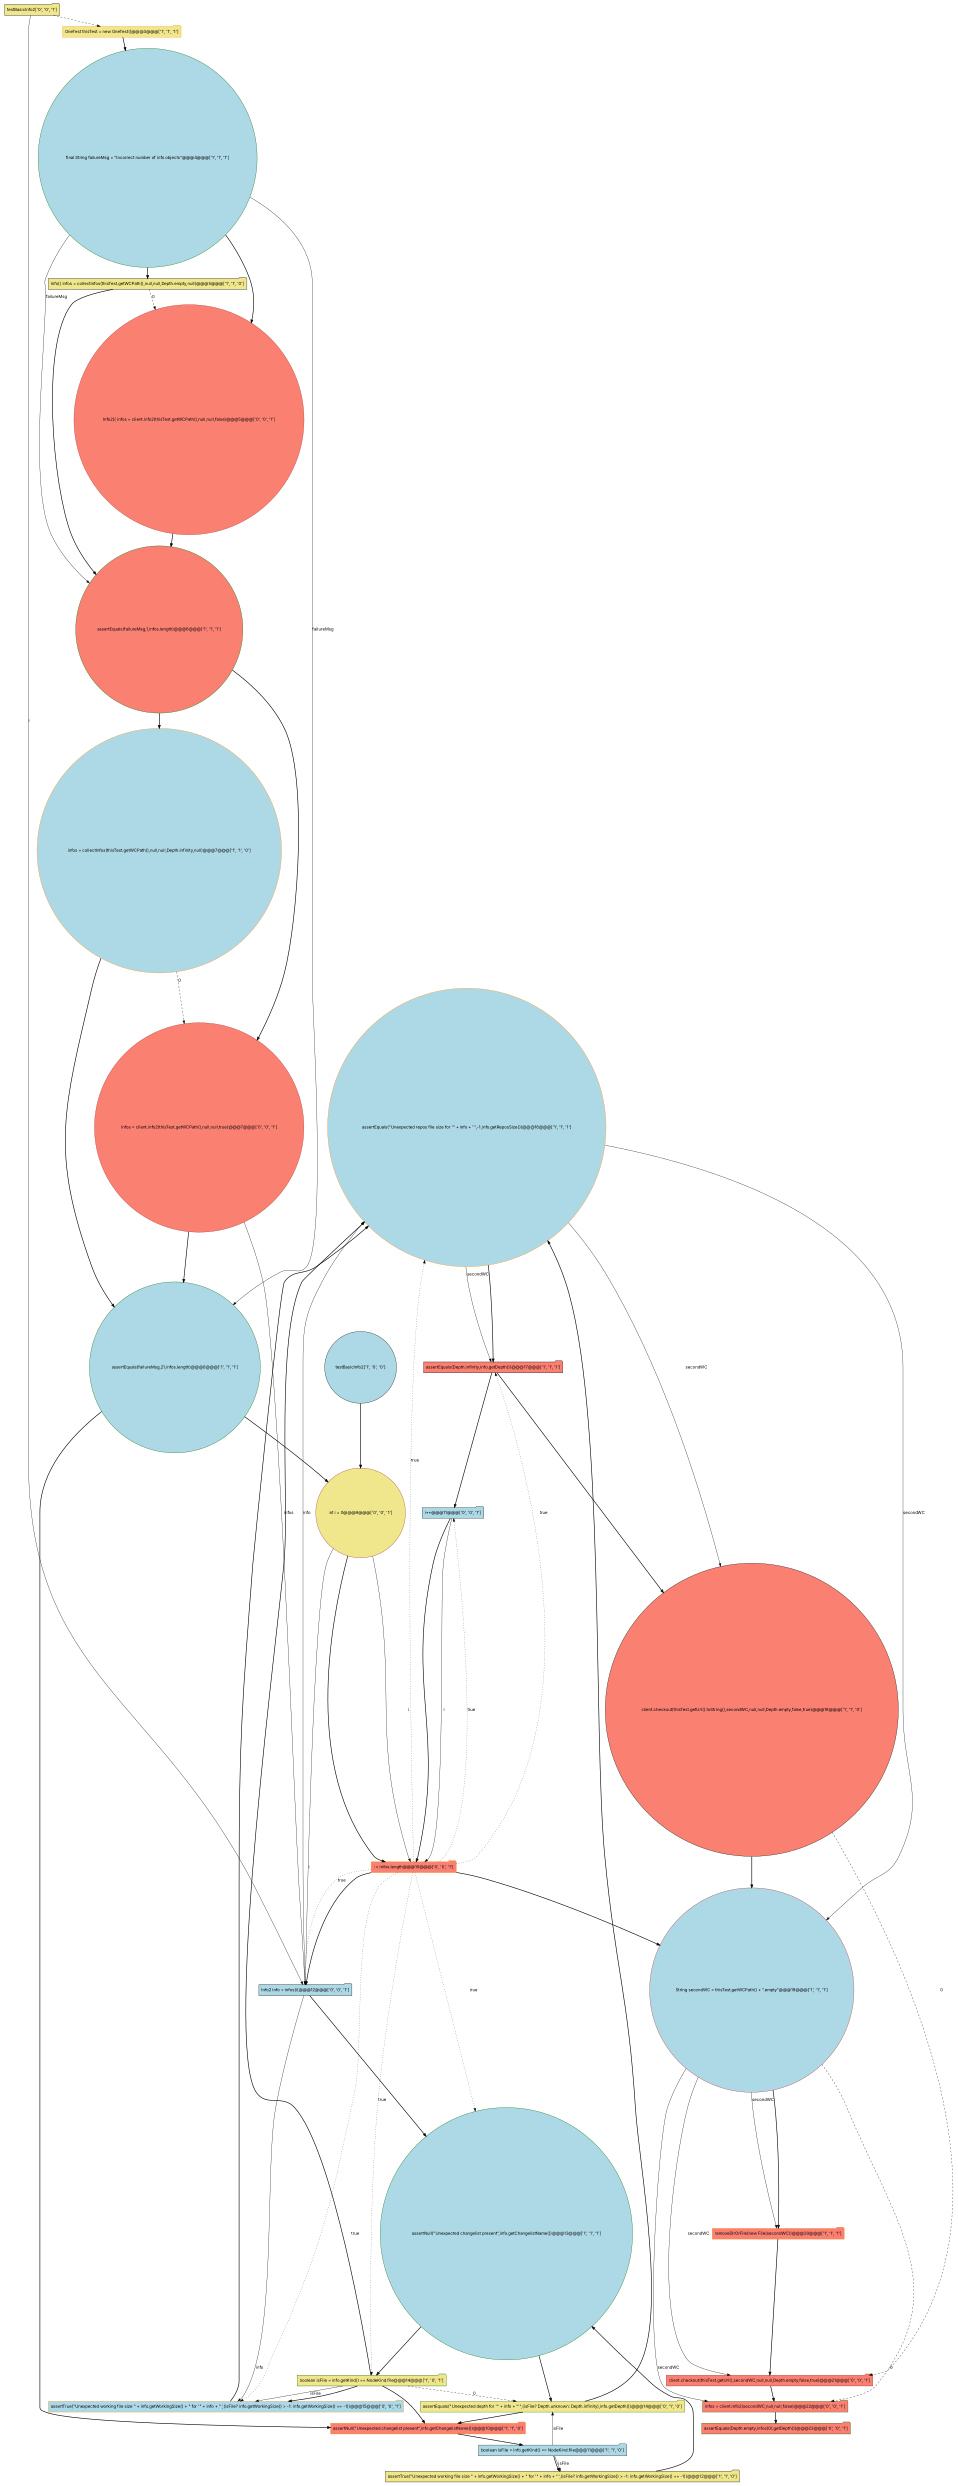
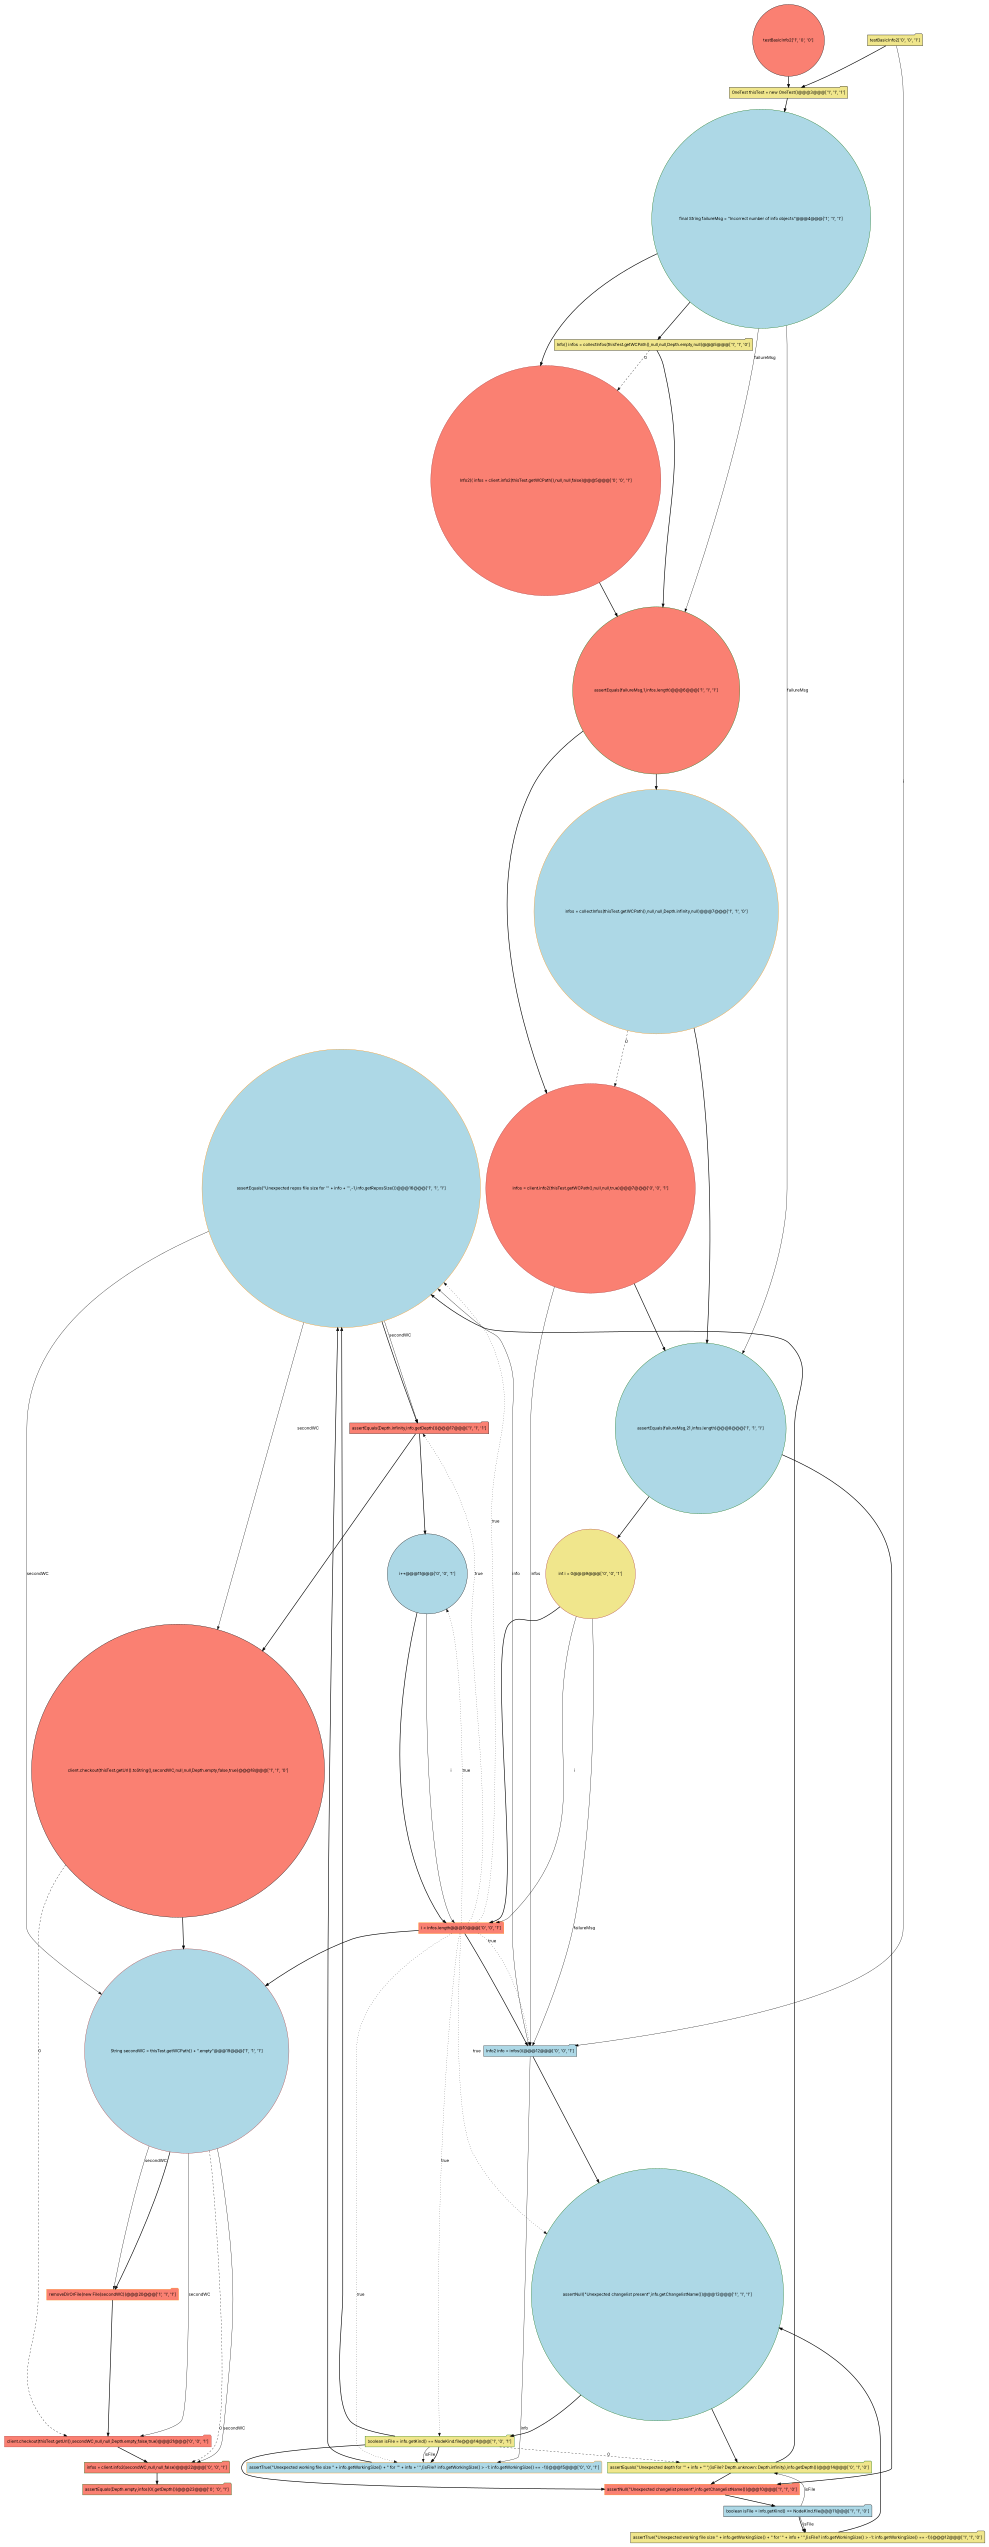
edge "testBasicInfo2['0', '0', '1']" -> "OneTest thisTest = new OneTest()@@@3@@@['1', '1', '1']": style dashed -> bold
node "OneTest thisTest = new OneTest()@@@3@@@['1', '1', '1']": color darkorange -> black
node "testBasicInfo2['1', '0', '0']": fillcolor lightblue -> salmon
edge "testBasicInfo2['1', '0', '0']" -> "int i = 0@@@9@@@['0', '0', '1']": now "testBasicInfo2['1', '0', '0']" -> "OneTest thisTest = new OneTest()@@@3@@@['1', '1', '1']"
node "i++@@@11@@@['0', '0', '1']": shape folder -> circle
edge "int i = 0@@@9@@@['0', '0', '1']" -> "Info2 info = infos(i(@@@12@@@['0', '0', '1']": label "i" -> "failureMsg"
